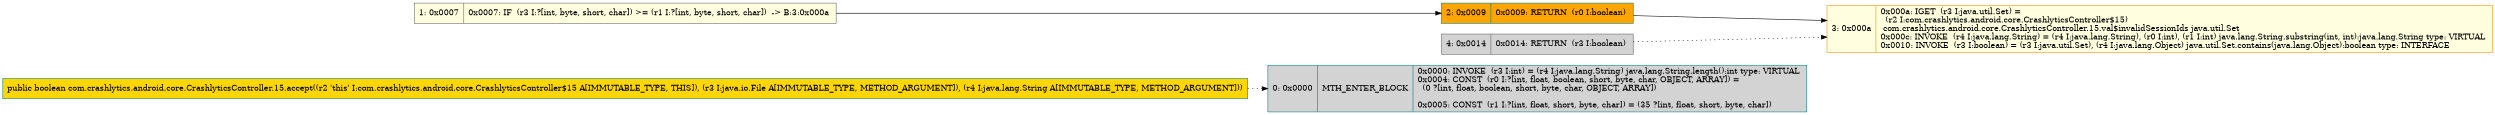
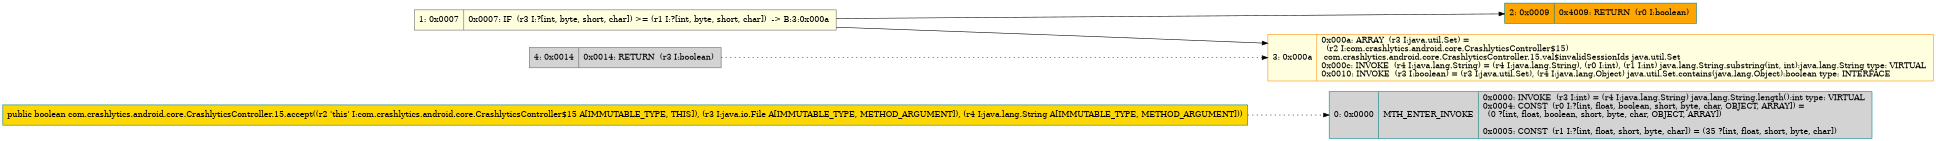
node "3: 0x000a": text "0x000a: IGET  (r3 I:java.util.Set) =" -> "0x000a: ARRAY  (r3 I:java.util.Set) ="
node "2: 0x0009": text "0x0009: RETURN  (r0 I:boolean)" -> "0x4009: RETURN  (r0 I:boolean)"
edge "2: 0x0009" -> "3: 0x000a": now "1: 0x0007" -> "3: 0x000a"
node "0: 0x0000": text "MTH_ENTER_BLOCK" -> "MTH_ENTER_INVOKE"
